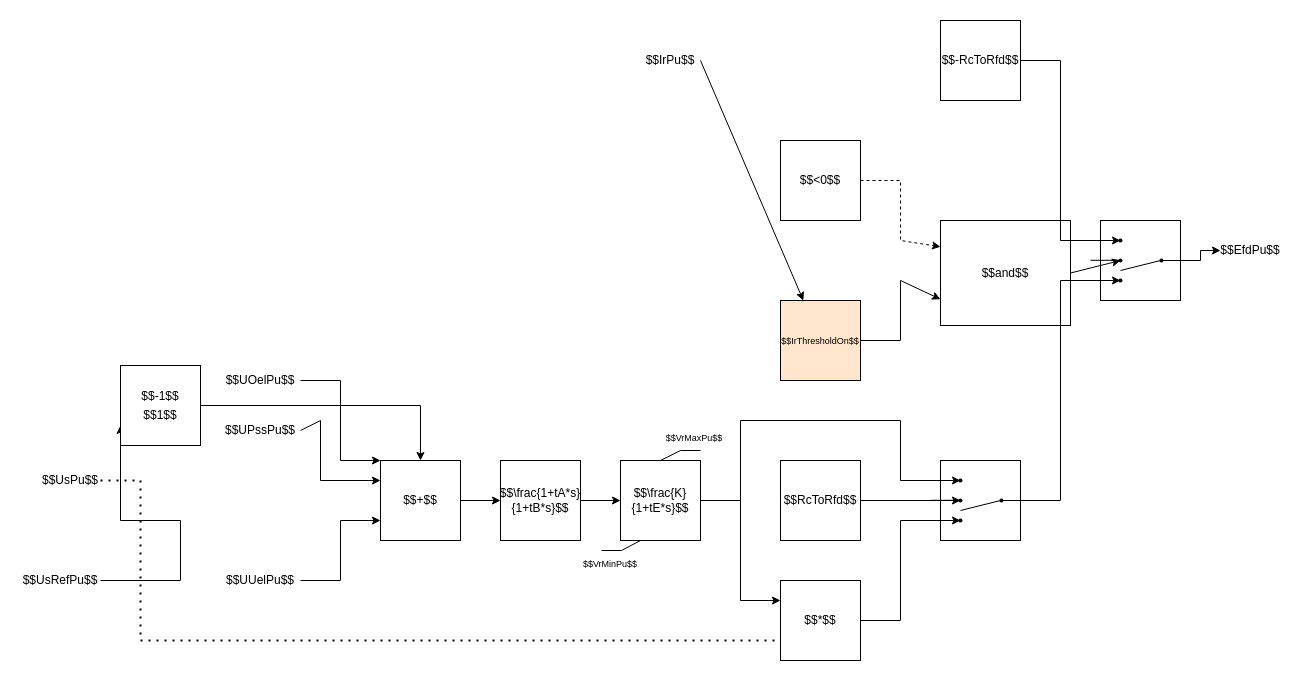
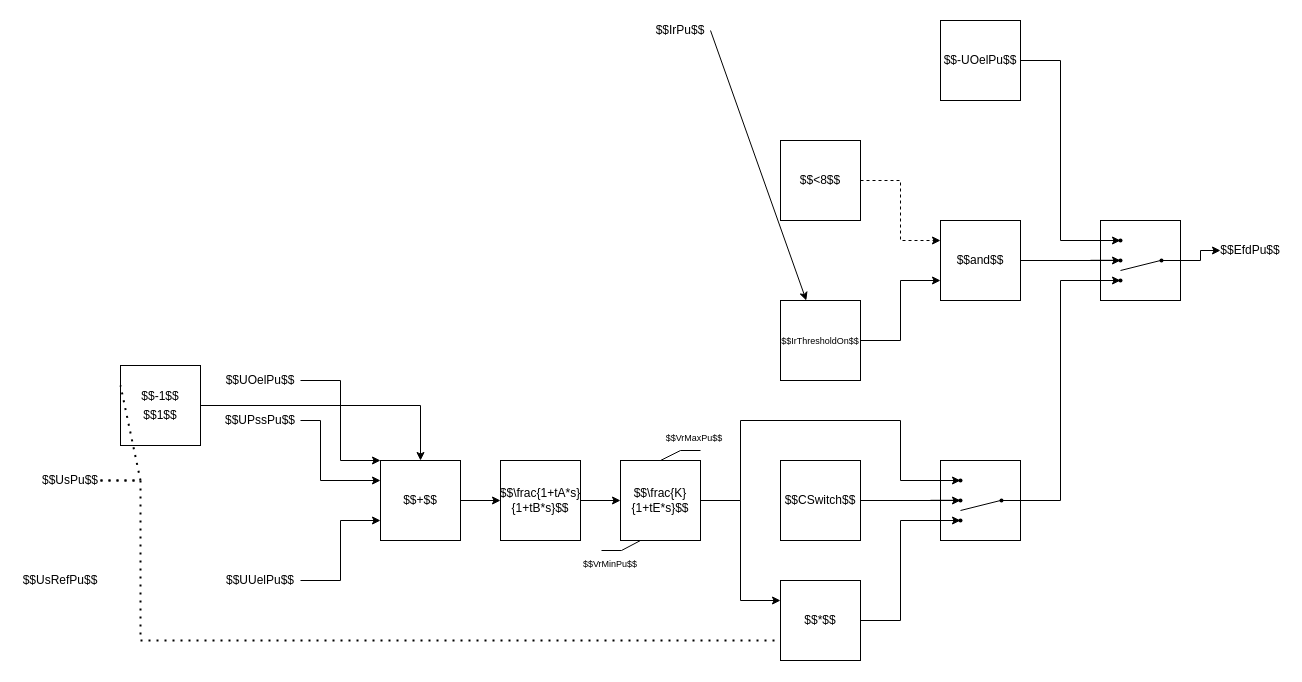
node "$$IrPu$$": moved (671, 61) -> (681, 31)
node "$$-RcToRfd$$": label "$$-RcToRfd$$" -> "$$-UOelPu$$"
node "$$<0$$": label "$$<0$$" -> "$$<8$$"
node "$$and$$": size 130x105 -> 80x80
node "$$IrThresholdOn$$": fillcolor #ffe6cc -> #ffffff
node "$$UPssPu$$": moved (261, 431) -> (261, 421)
edge "$$-1$$ $$1$$" -- "$$UsPu$$": added
node "$$RcToRfd$$": label "$$RcToRfd$$" -> "$$CSwitch$$"
edge "$$UsRefPu$$" -> "$$-1$$ $$1$$": removed
